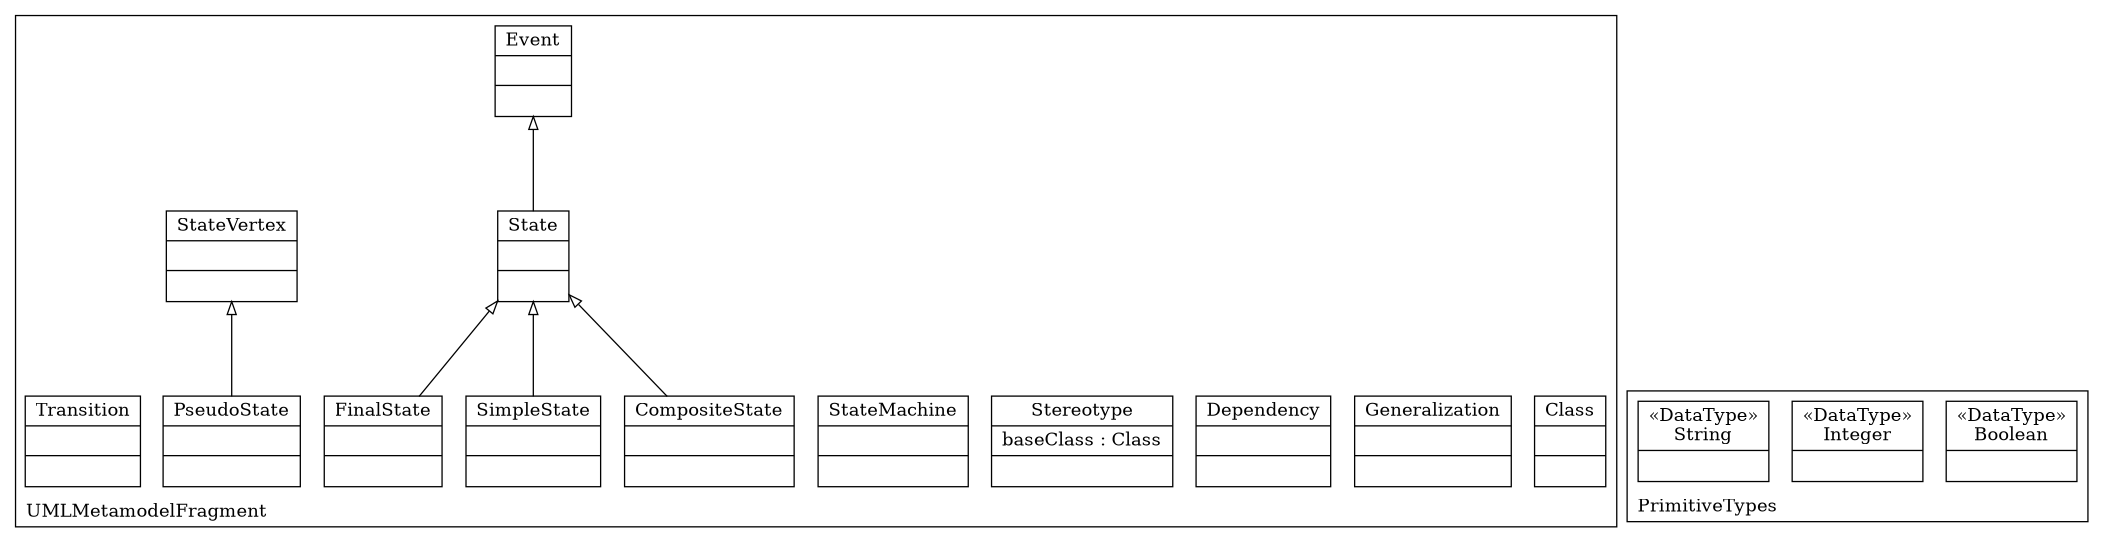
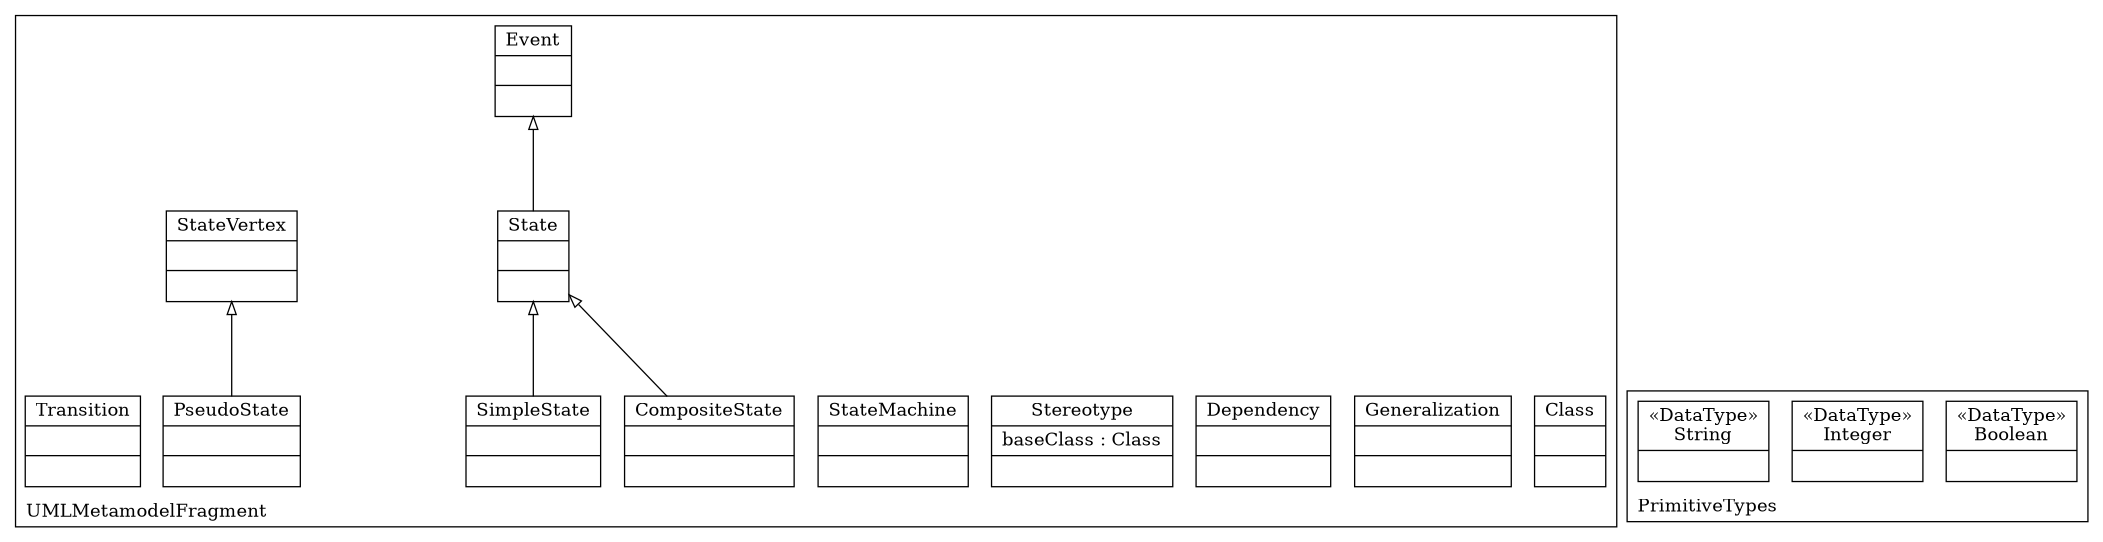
node "FinalState": removed
